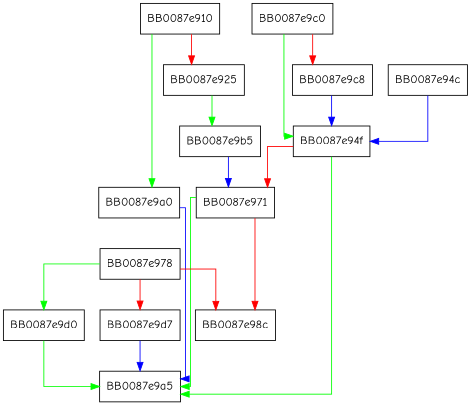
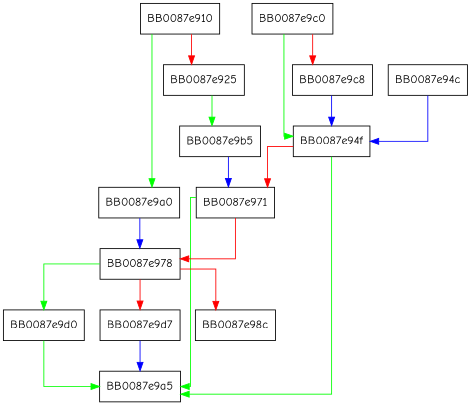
edge "BB0087e971" -> "BB0087e98c": now "BB0087e971" -> "BB0087e978"
edge "BB0087e9a0" -> "BB0087e9a5": now "BB0087e9a0" -> "BB0087e978"
